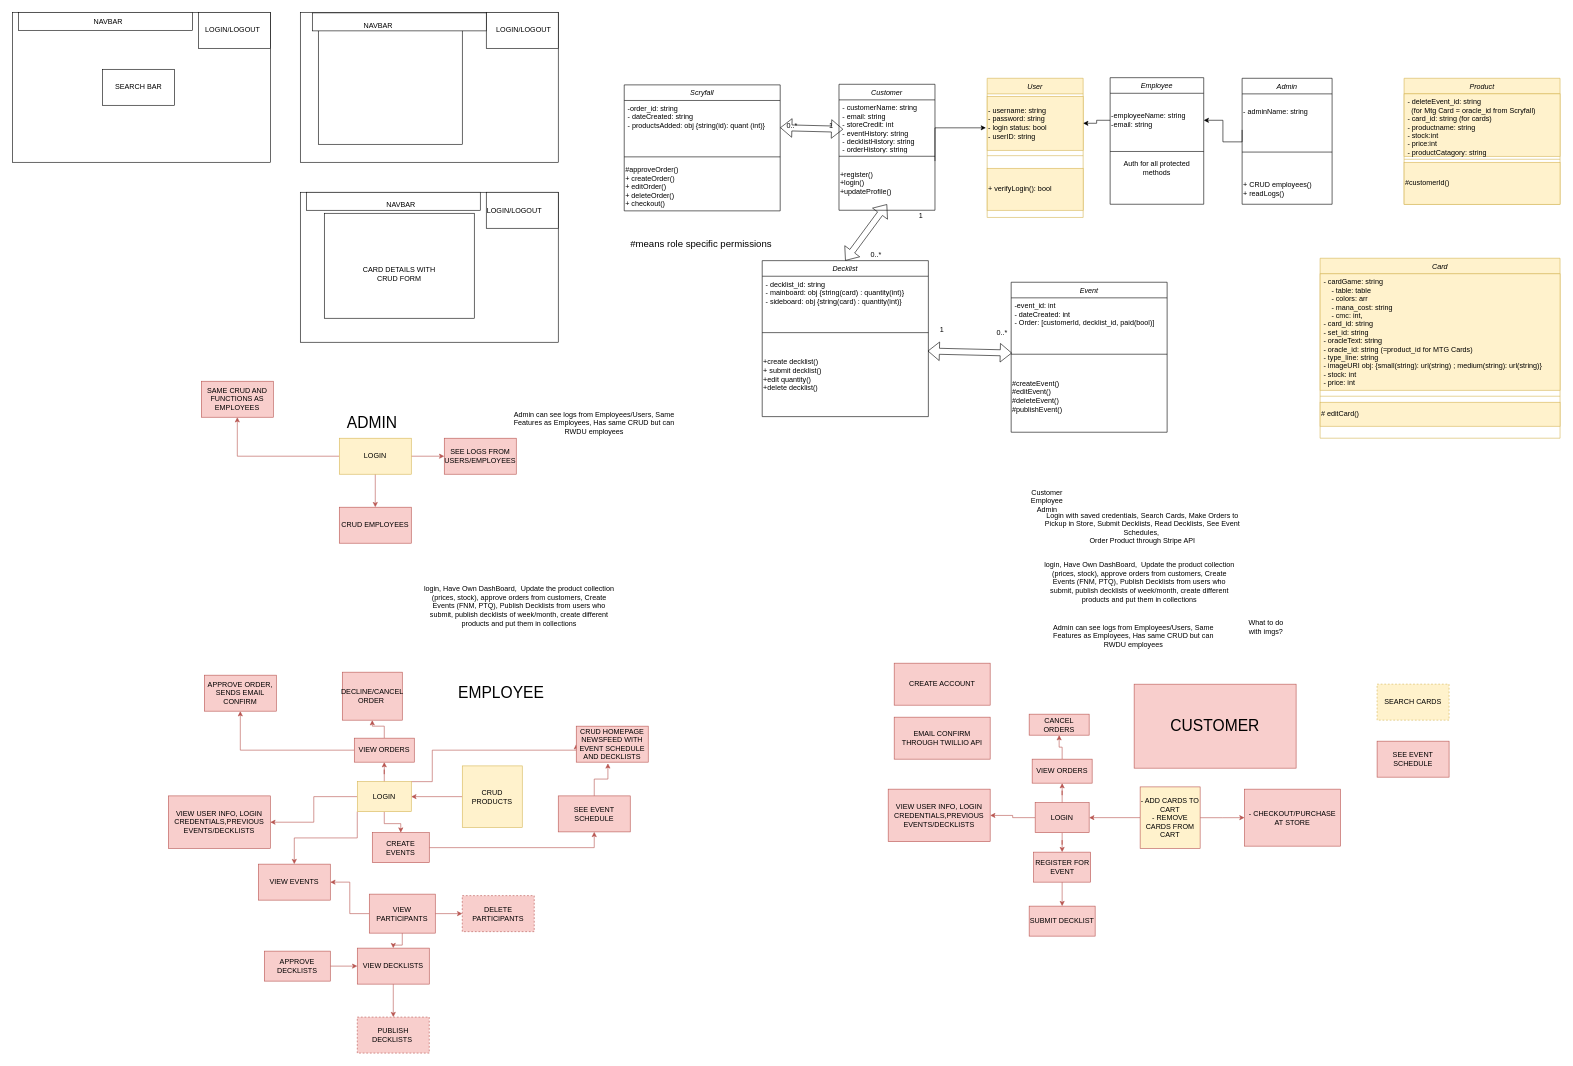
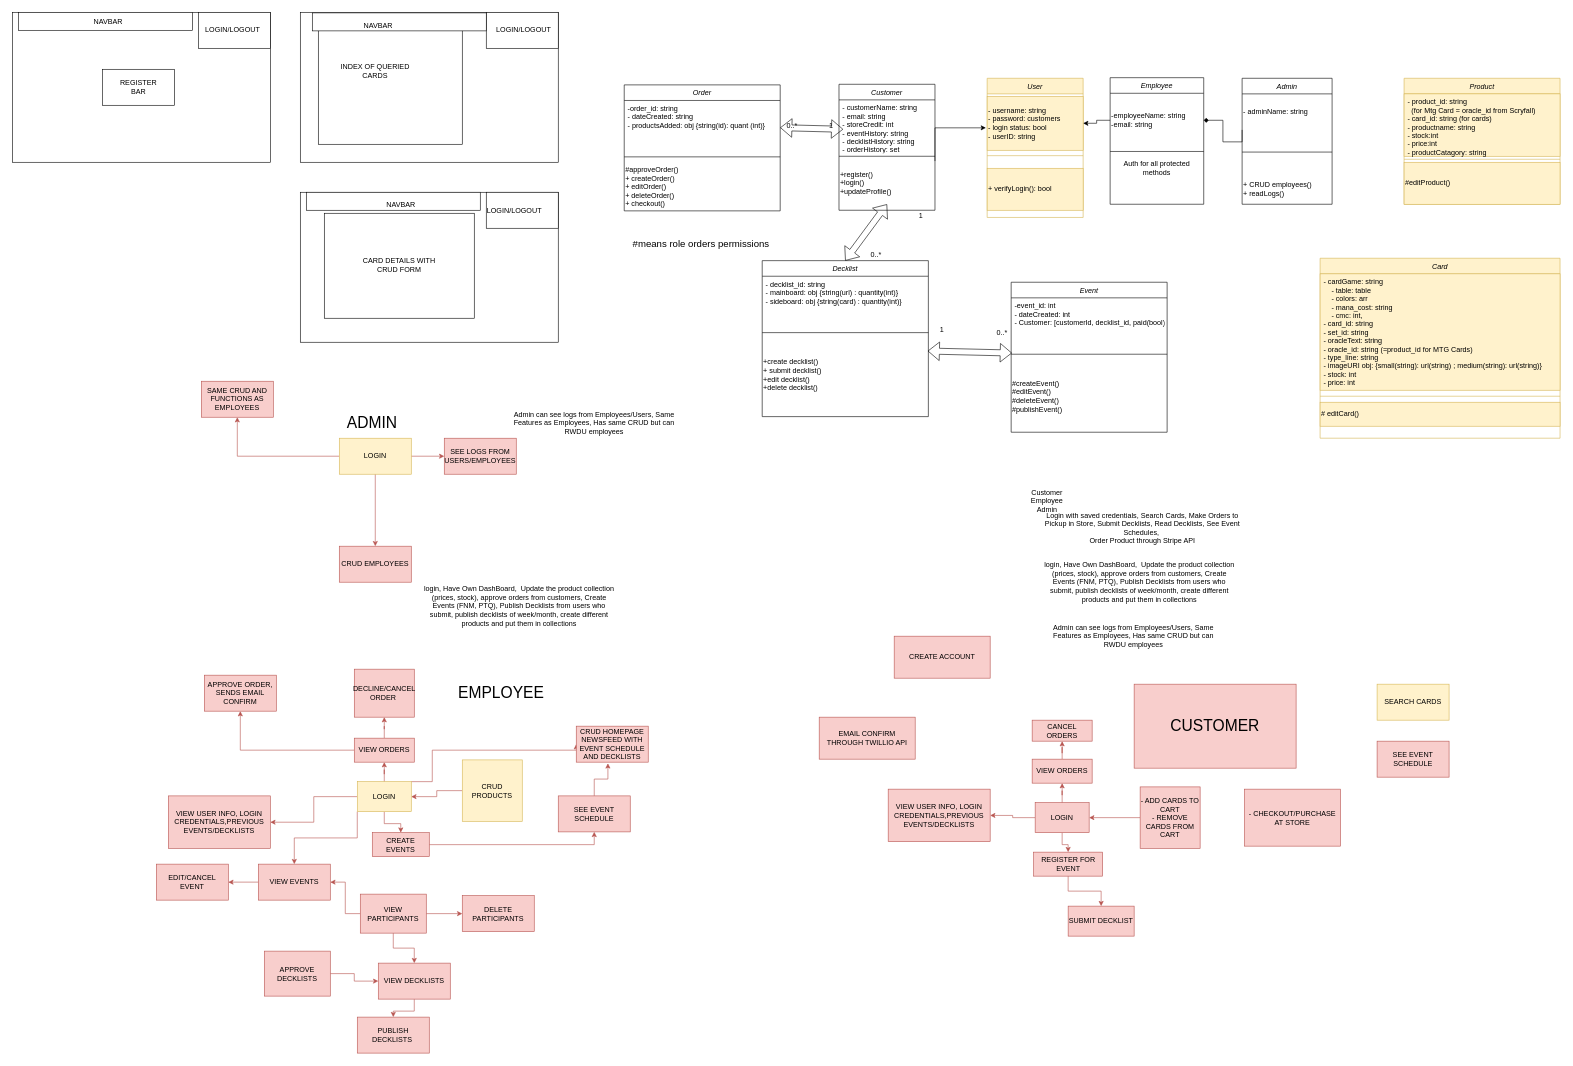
node "INDEX OF QUERIED CARDS": added
node "SEARCH BAR": label "SEARCH BAR" -> "REGISTER BAR"
node "Scryfall": label "Scryfall" -> "Order"
node "- deleteEvent_id: string (for Mtg Card = oracle_id from Scryfall) - card_id: string (for cards) - productname: string - stock:int - price:int - productCatagory: string": label "- deleteEvent_id: string (for Mtg Card = oracle_id from Scryfall) - card_id: string (for cards) - productname: string - stock:int - price:int - productCatagory: string" -> "- product_id: string (for Mtg Card = oracle_id from Scryfall) - card_id: string (for cards) - productname: string - stock:int - price:int - productCatagory: string"
node "- customerName: string - email: string - storeCredit: int - eventHistory: string - decklistHistory: string - orderHistory: string": label "- customerName: string - email: string - storeCredit: int - eventHistory: string - decklistHistory: string - orderHistory: string" -> "- customerName: string - email: string - storeCredit: int - eventHistory: string - decklistHistory: string - orderHistory: set"
edge "- adminName: string" -> "-employeeName: string -email: string": arrowhead classic -> diamond
node "- username: string - password: string - login status: bool - userID: string": label "- username: string - password: string - login status: bool - userID: string" -> "- username: string - password: customers - login status: bool - userID: string"
node "#customerId()": label "#customerId()" -> "#editProduct()"
node "#means role specific permissions": label "#means role specific permissions" -> "#means role orders permissions"
node "CARD DETAILS WITH CRUD FORM": moved (399, 275) -> (399, 266)
node "- decklist_id: string - mainboard: obj {string(card) : quantity(int)} - sideboard: obj {string(card) : quantity(int)}": label "- decklist_id: string - mainboard: obj {string(card) : quantity(int)} - sideboard: obj {string(card) : quantity(int)}" -> "- decklist_id: string - mainboard: obj {string(url) : quantity(int)} - sideboard: obj {string(card) : quantity(int)}"
node "-event_id: int - dateCreated: int - Order: [customerId, decklist_id, paid(bool)]": label "-event_id: int - dateCreated: int - Order: [customerId, decklist_id, paid(bool)]" -> "-event_id: int - dateCreated: int - Customer: [customerId, decklist_id, paid(bool)]"
node "+create decklist() + submit decklist() +edit quantity() +delete decklist()": label "+create decklist() + submit decklist() +edit quantity() +delete decklist()" -> "+create decklist() + submit decklist() +edit decklist() +delete decklist()"
node "CRUD EMPLOYEES": moved (375, 525) -> (375, 564)
node "What to do with imgs?": removed
node "CREATE ACCOUNT": moved (942, 684) -> (942, 657)
node "DECLINE/CANCEL ORDER": moved (372, 696) -> (384, 693)
node "SEARCH CARDS": style dashed -> solid
node "CANCEL ORDERS": moved (1059, 725) -> (1062, 731)
node "EMAIL CONFIRM THROUGH TWILLIO API": moved (942, 738) -> (867, 738)
node "CRUD PRODUCTS": moved (492, 797) -> (492, 791)
node "- ADD CARDS TO CART - REMOVE CARDS FROM CART": fillcolor #fff2cc -> #f8cecc
edge "- ADD CARDS TO CART - REMOVE CARDS FROM CART" -> "- CHECKOUT/PURCHASE AT STORE": removed
node "CREATE EVENTS": size 57x30 -> 57x24
node "REGISTER FOR EVENT": size 57x30 -> 69x24
node "EDIT/CANCEL EVENT": added
edge "VIEW EVENTS" -> "EDIT/CANCEL EVENT": added
node "VIEW PARTICIPANTS": moved (402, 914) -> (393, 914)
node "DELETE PARTICIPANTS": style dashed -> solid
node "SUBMIT DECKLIST": moved (1062, 921) -> (1101, 921)
node "APPROVE DECKLISTS": size 66x30 -> 66x45
node "VIEW DECKLISTS": moved (393, 966) -> (414, 981)
node "PUBLISH DECKLISTS": style dashed -> solid
